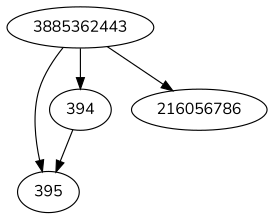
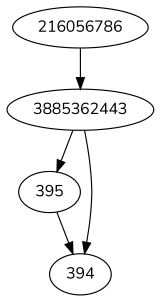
edge "3885362443" -> "216056786": reversed
edge "394" -> "395": reversed
